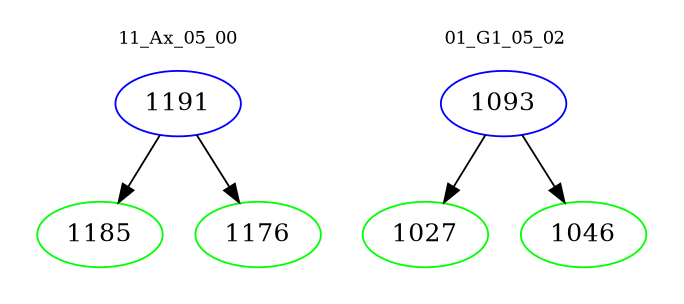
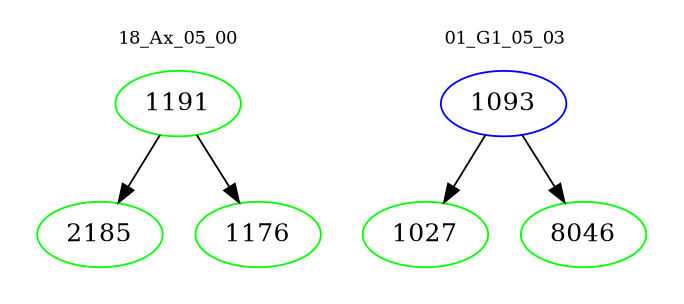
cluster "11_Ax_05_00": label "11_Ax_05_00" -> "18_Ax_05_00"
cluster "01_G1_05_02": label "01_G1_05_02" -> "01_G1_05_03"
node "1191": color blue -> green
node "1185": label "1185" -> "2185"
node "1046": label "1046" -> "8046"
